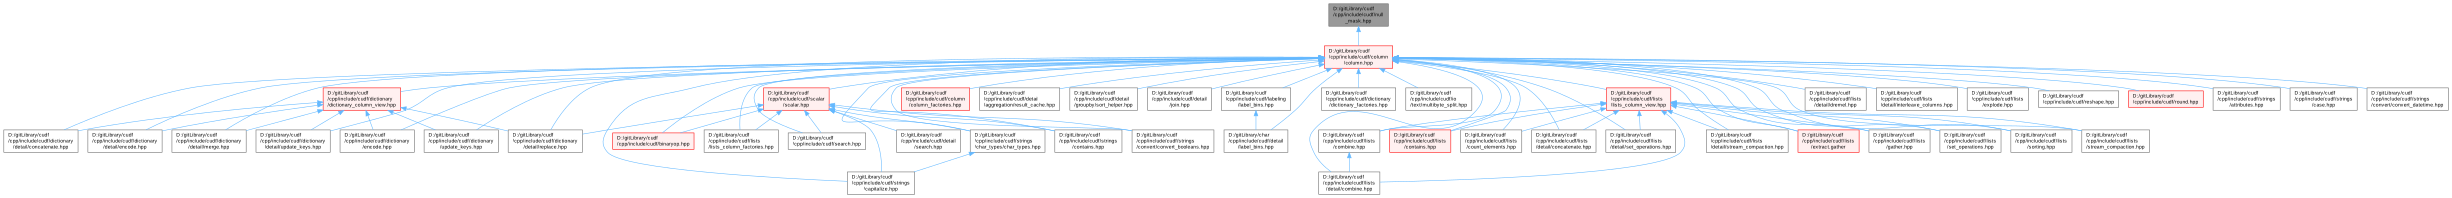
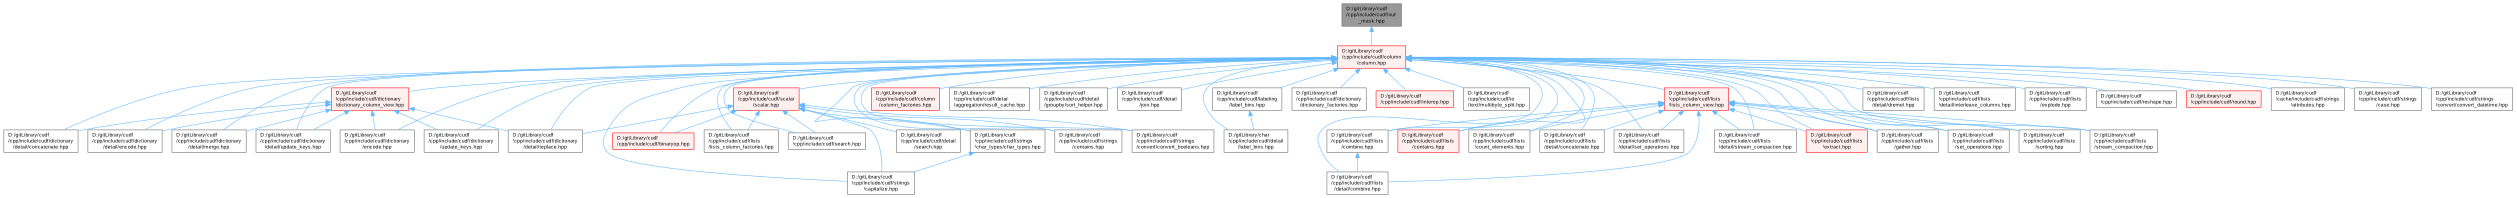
node "D:/gitLibrary/cudf /cpp/include/cudf/interop.hpp": added
node "D:/gitLibrary/cudf /cpp/include/cudf/strings /attributes.hpp": label "D:/gitLibrary/cudf /cpp/include/cudf/strings /attributes.hpp" -> "D:/gitLibrary/cudf /cache/include/cudf/strings /attributes.hpp"
node "D:/gitLibrary/cudf /cpp/include/cudf/lists /extract.gather": label "D:/gitLibrary/cudf /cpp/include/cudf/lists /extract.gather" -> "D:/gitLibrary/cudf /cpp/include/cudf/lists /extract.hpp"
